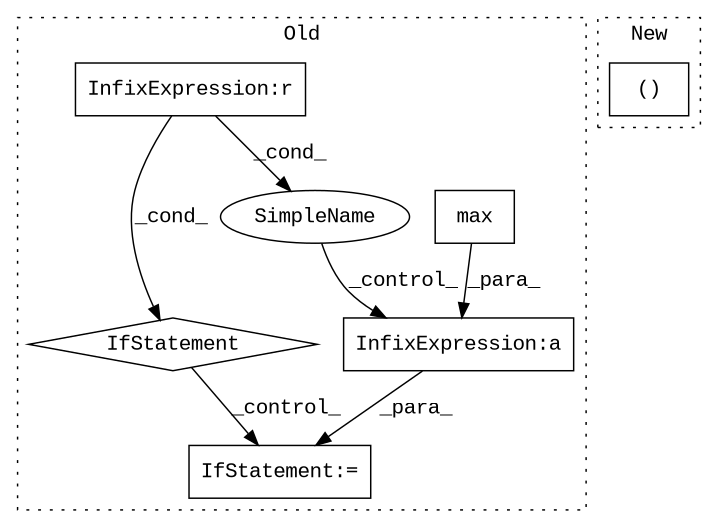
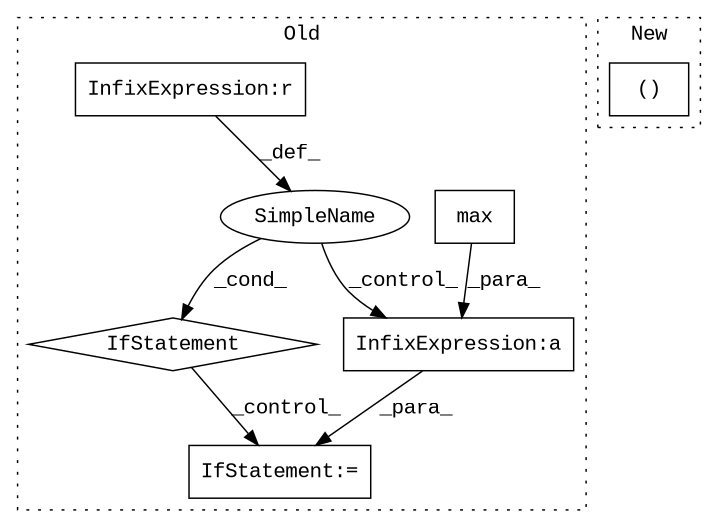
edge "InfixExpression:r" -> "SimpleName": label "_cond_" -> "_def_"
edge "InfixExpression:r" -> "IfStatement": now "SimpleName" -> "IfStatement"
